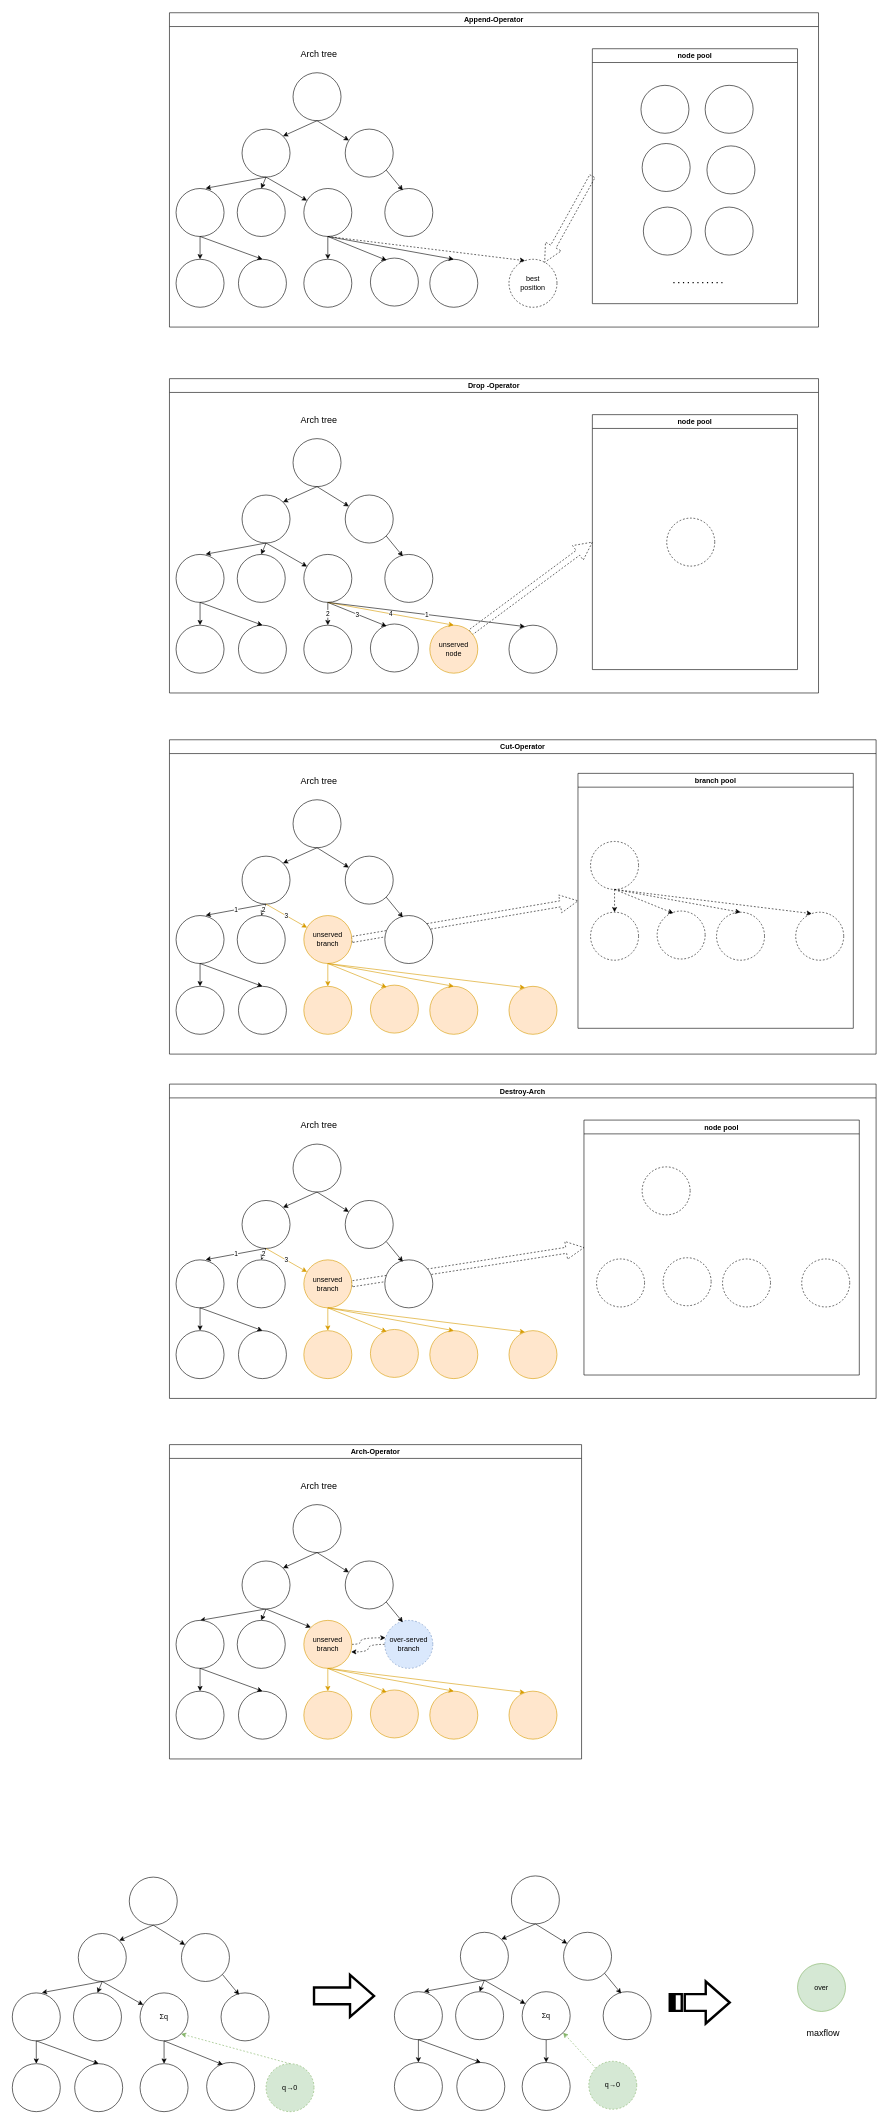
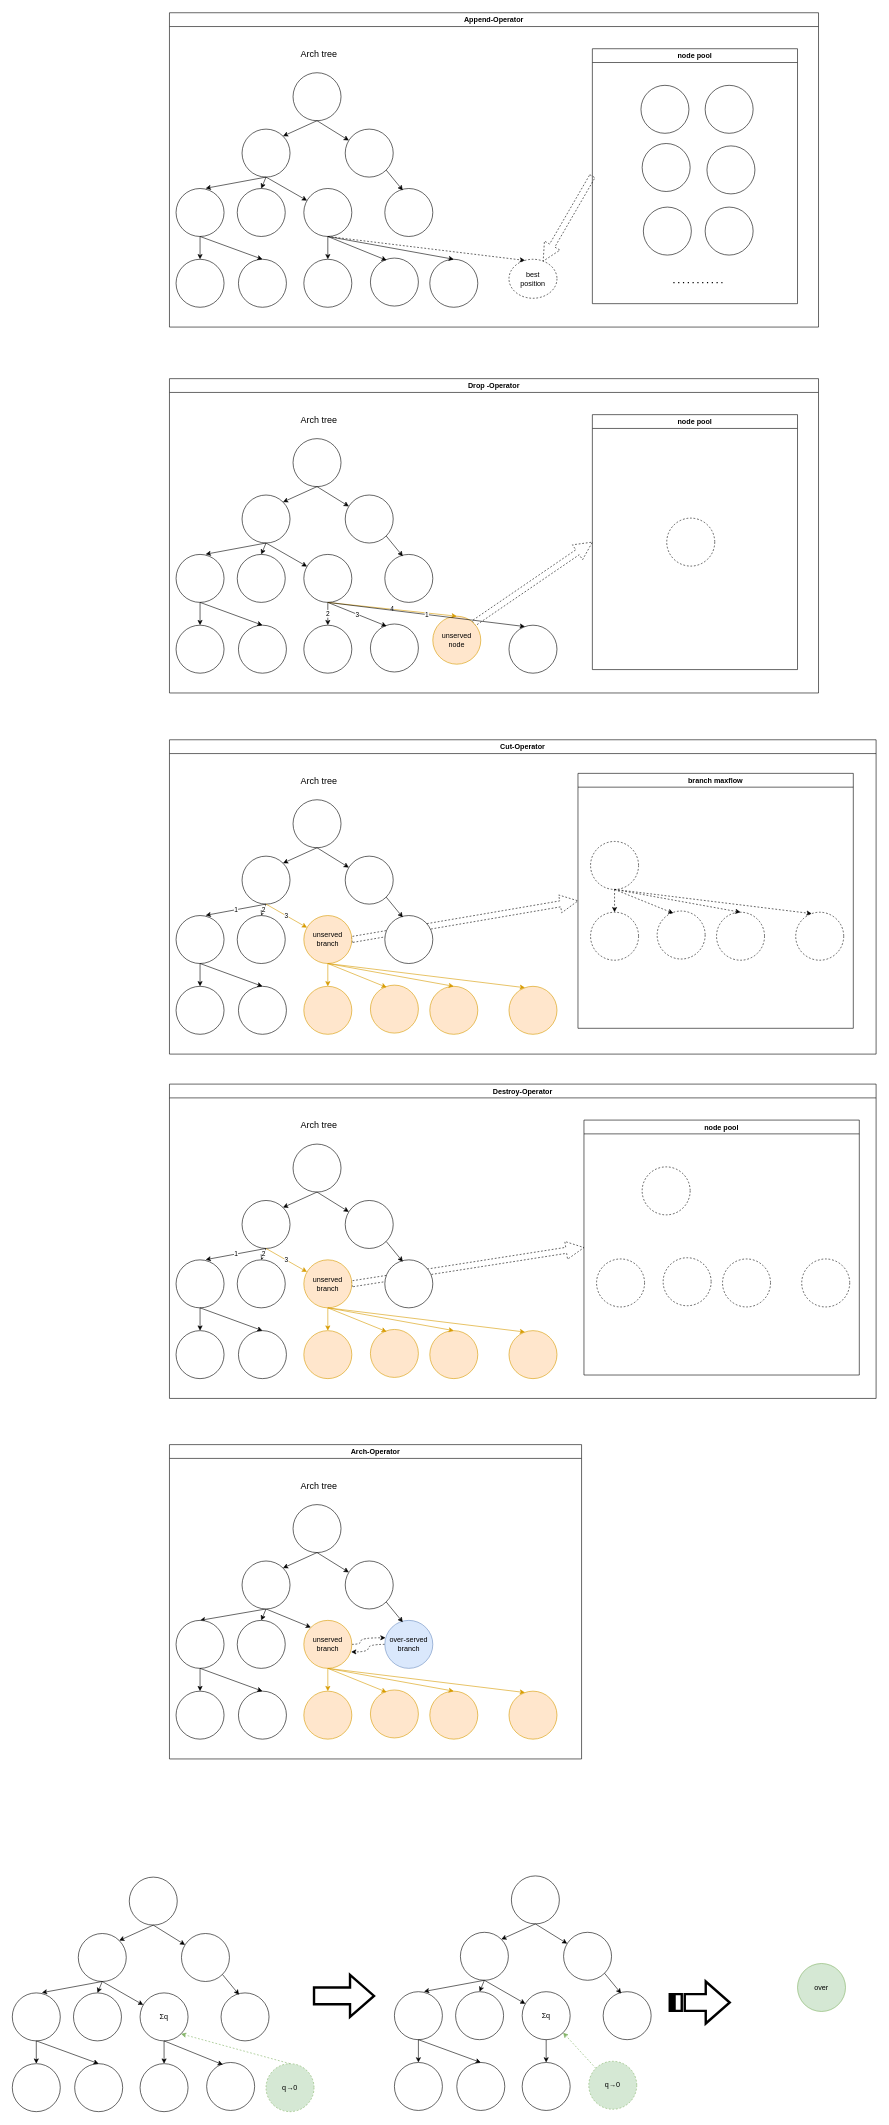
node "best position": size 48x48 -> 48x39
node "unserved node": moved (454, 649) -> (457, 640)
node "branch pool": label "branch pool" -> "branch maxflow"
node "Destroy-Arch": label "Destroy-Arch" -> "Destroy-Operator"
node "over-served branch": style dashed -> solid
node "maxflow": removed
